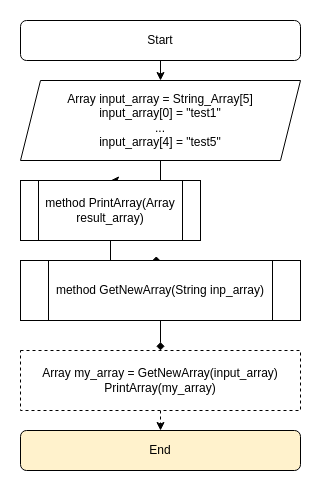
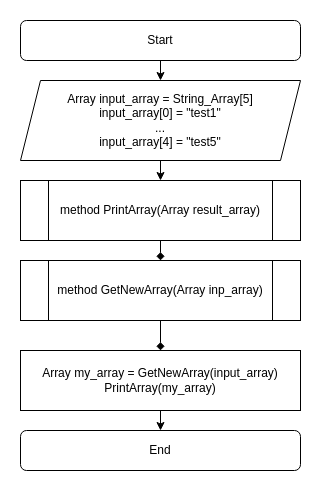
node "method PrintArray(Array result_array)": size 180x60 -> 280x60
node "method GetNewArray(String inp_array)": label "method GetNewArray(String inp_array)" -> "method GetNewArray(Array inp_array)"
node "Array my_array = GetNewArray(input_array) PrintArray(my_array)": style dashed -> solid
edge "Array my_array = GetNewArray(input_array) PrintArray(my_array)" -> "End": style dashed -> solid
node "End": fillcolor #fff2cc -> #ffffff
